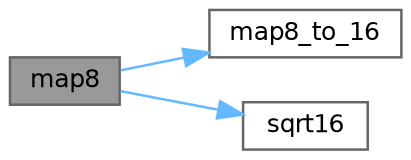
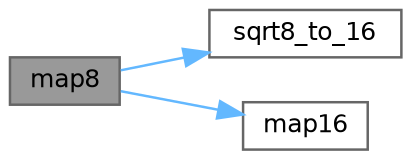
node "map8_to_16": label "map8_to_16" -> "sqrt8_to_16"
node "sqrt16": label "sqrt16" -> "map16"
